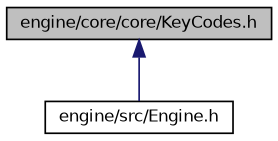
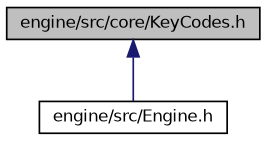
node "engine/core/core/KeyCodes.h": label "engine/core/core/KeyCodes.h" -> "engine/src/core/KeyCodes.h"
